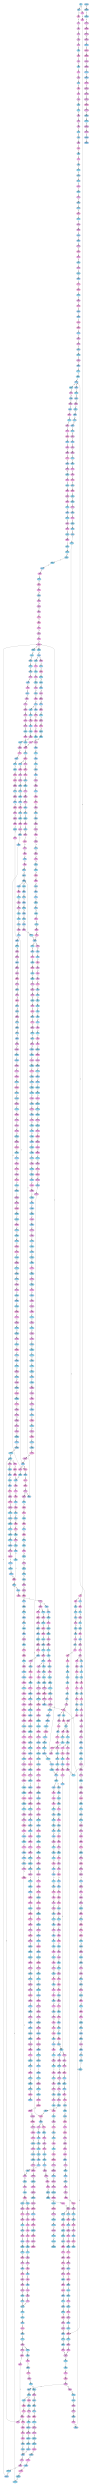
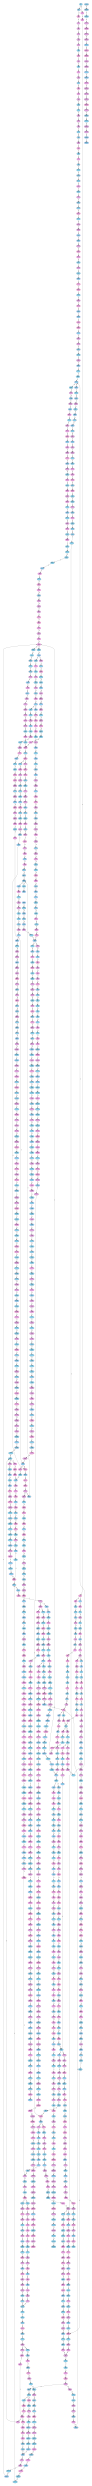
node "S667": removed
